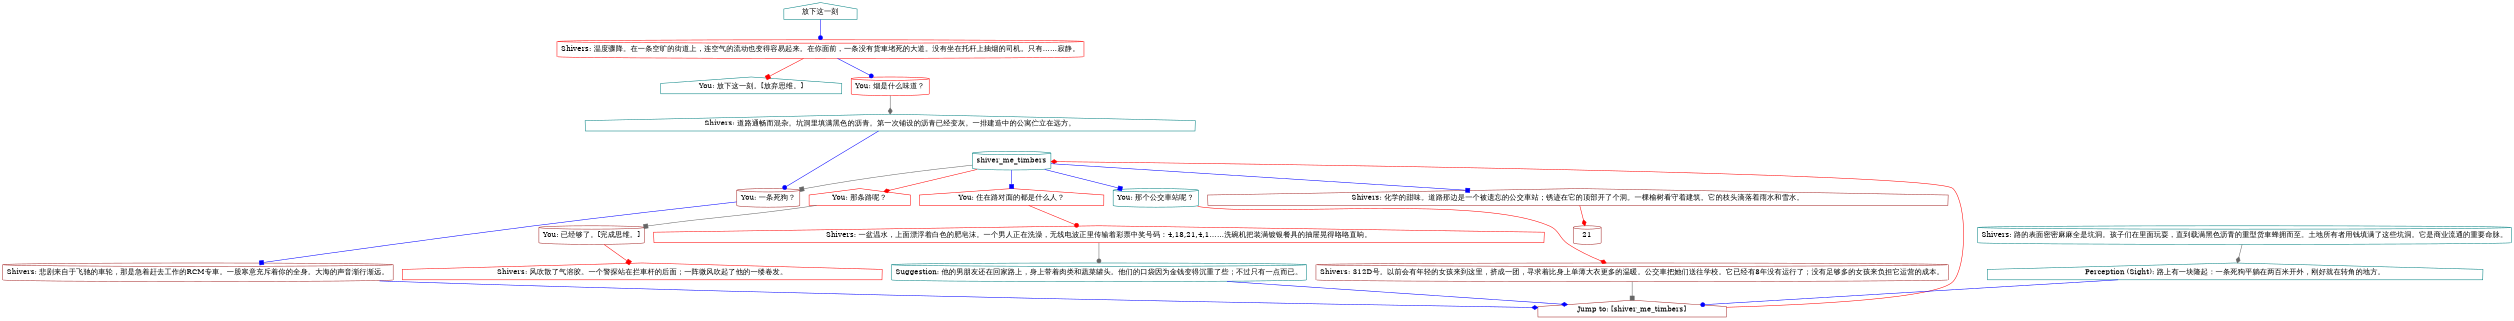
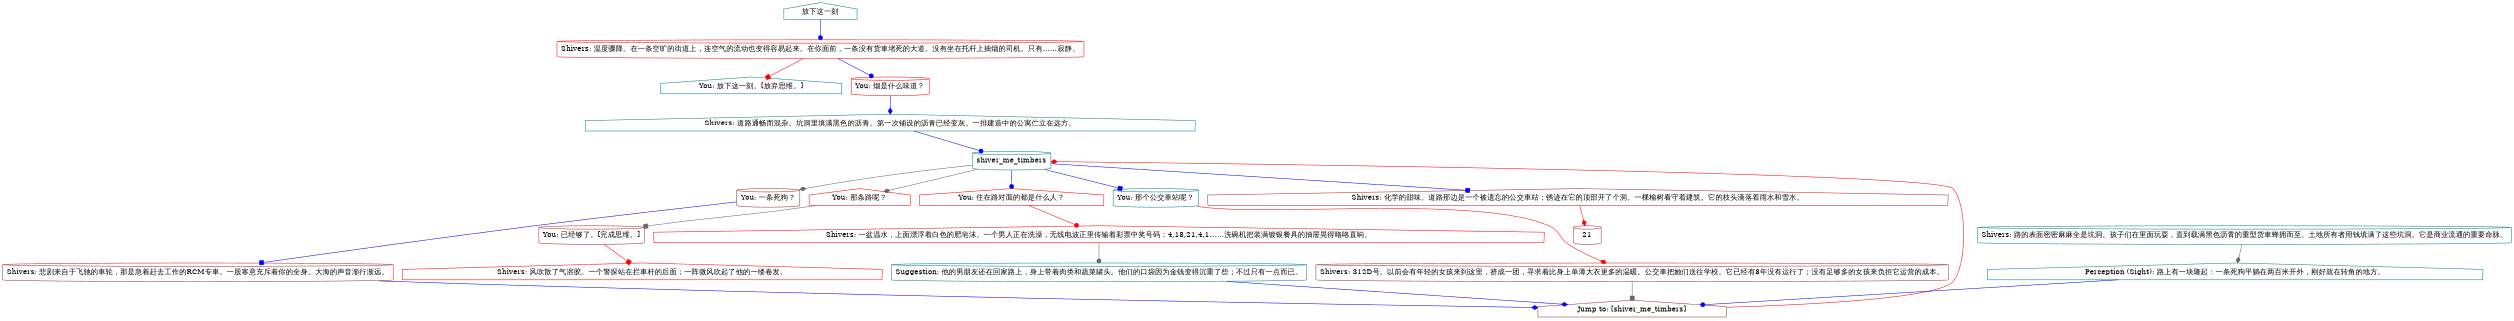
edge "You: 烟是什么味道？" -> "Shivers: 道路通畅而混杂。坑洞里填满黑色的沥青。第一次铺设的沥青已经变灰。一排建造中的公寓伫立在远方。": color gray40 -> blue
edge "Shivers: 道路通畅而混杂。坑洞里填满黑色的沥青。第一次铺设的沥青已经变灰。一排建造中的公寓伫立在远方。" -> "You: 一条死狗？": now "Shivers: 道路通畅而混杂。坑洞里填满黑色的沥青。第一次铺设的沥青已经变灰。一排建造中的公寓伫立在远方。" -> "shiver_me_timbers"
edge "shiver_me_timbers" -> "You: 一条死狗？": arrowhead box -> diamond
edge "shiver_me_timbers" -> "You: 住在路对面的都是什么人？": arrowhead box -> dot
edge "shiver_me_timbers" -> "You: 那条路呢？": color red -> gray40
